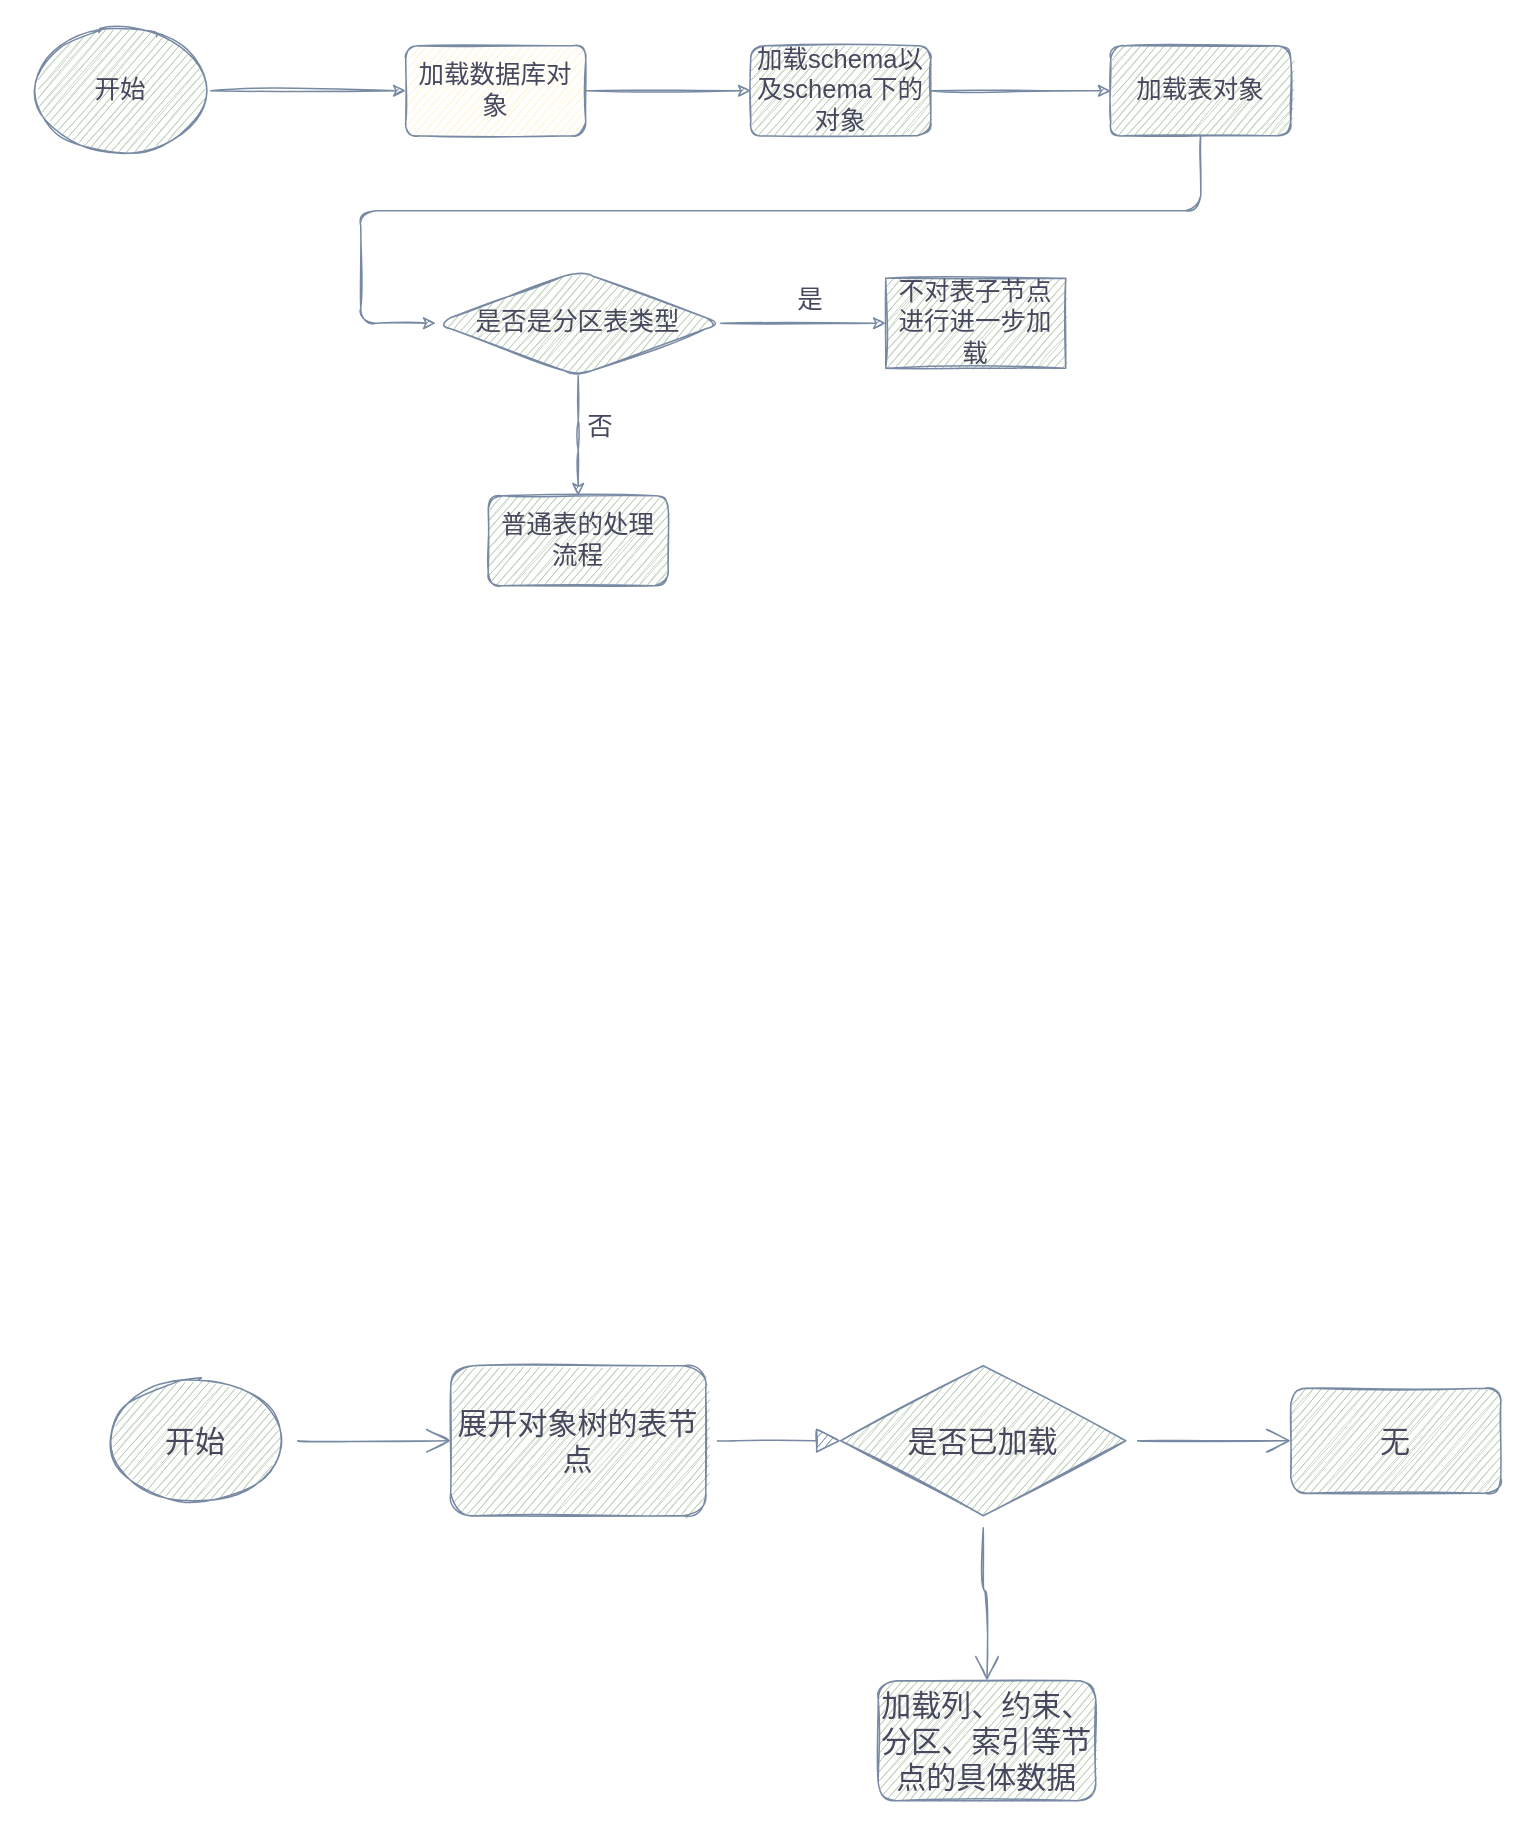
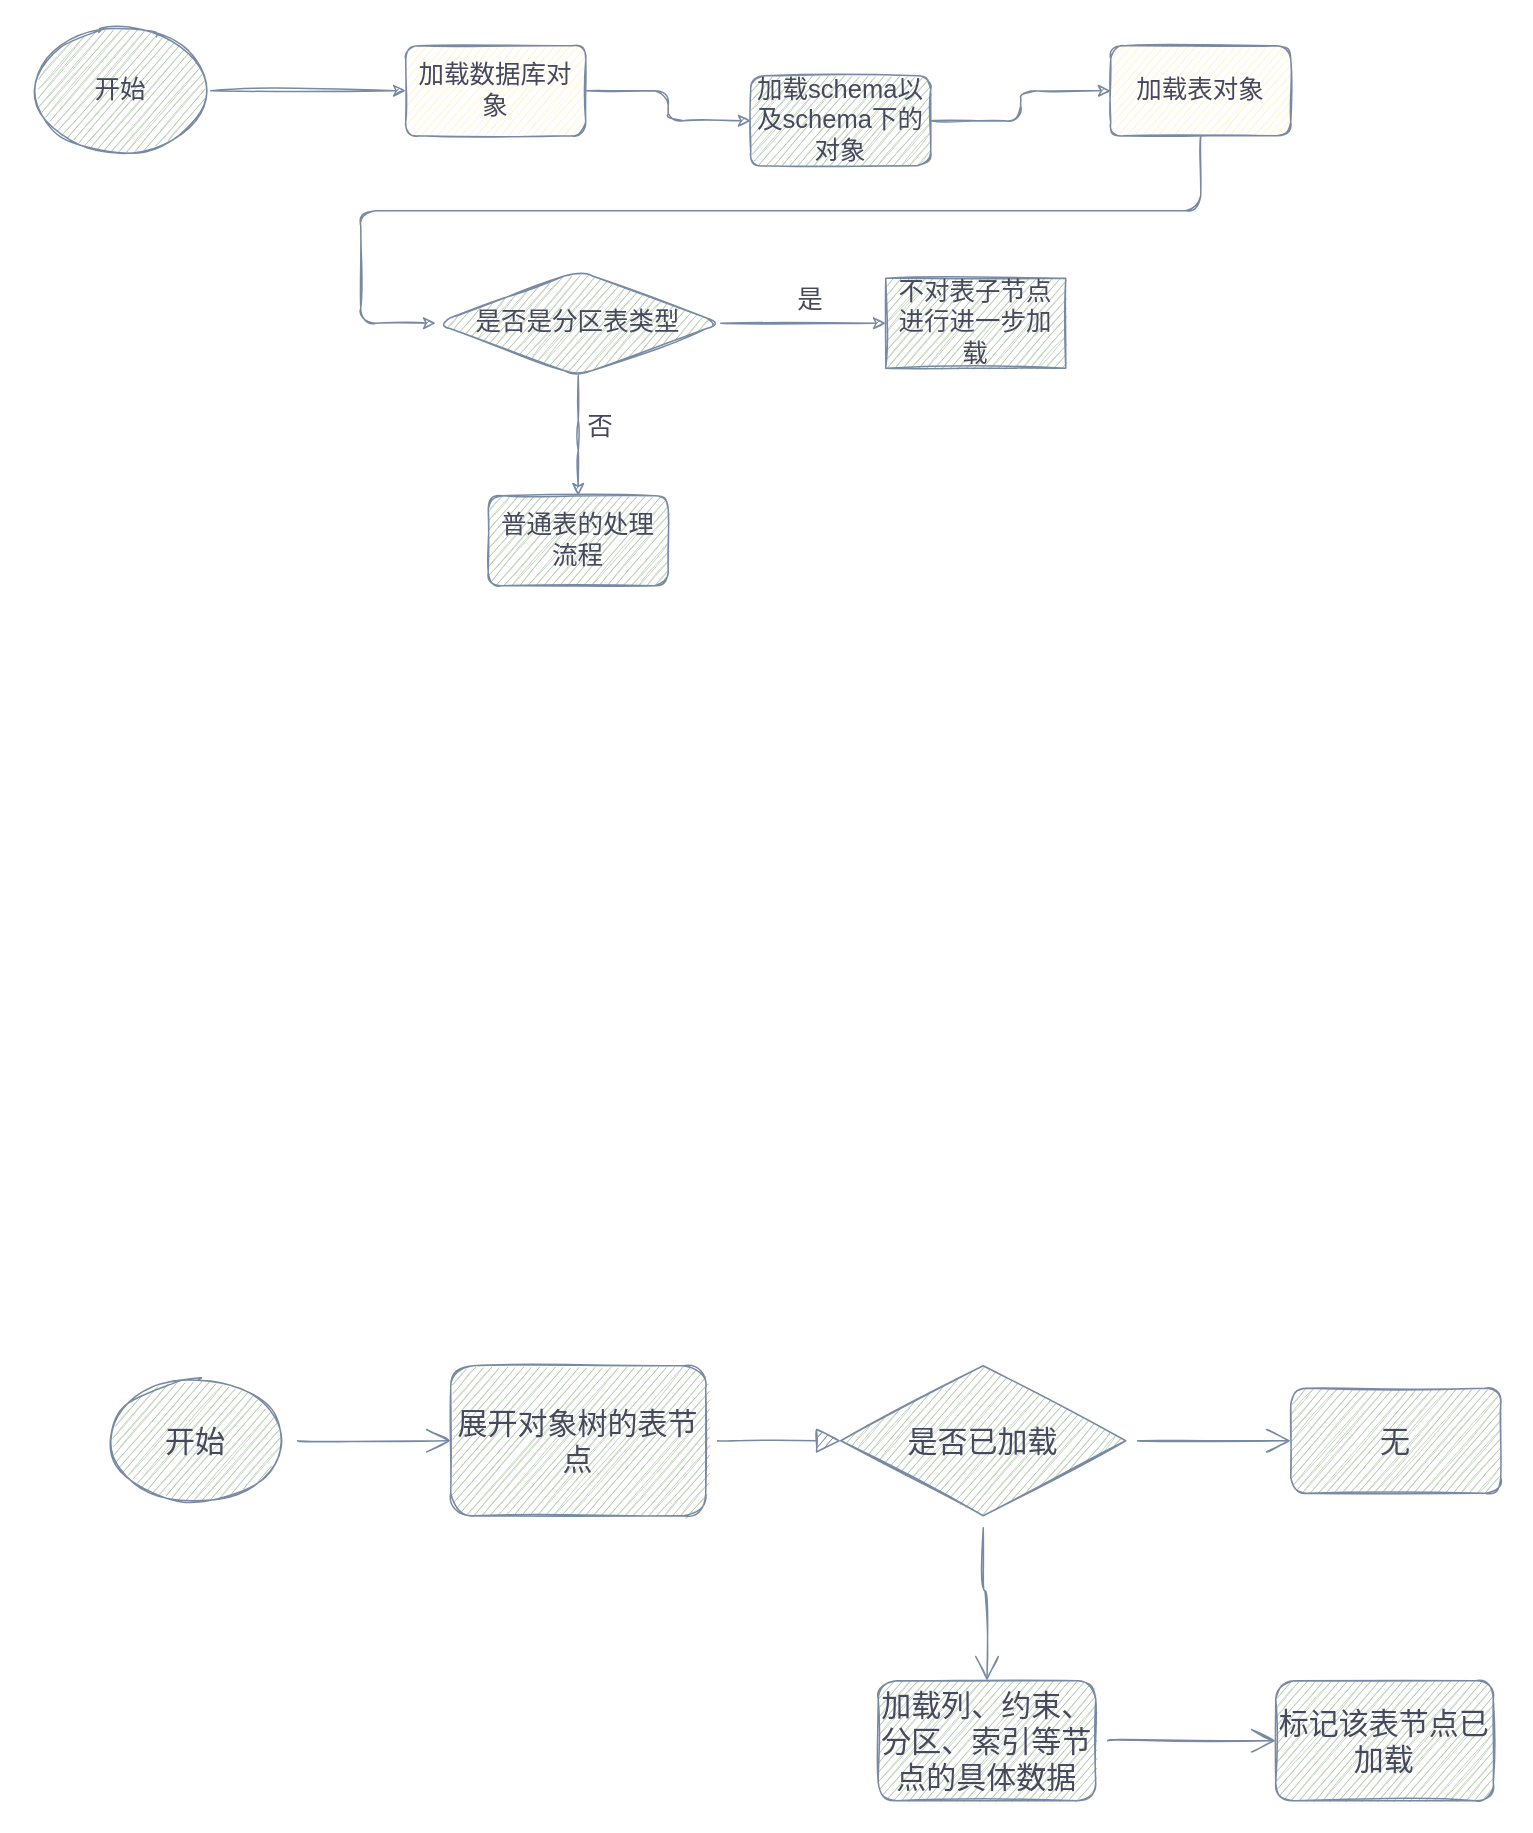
node "加载schema以及schema下的对象": moved (841, 91) -> (841, 121)
node "加载表对象": fillcolor #b2c9ab -> #fff2cc
edge "加载列、约束、分区、索引等节点的具体数据" -> "标记该表节点已加载": added
node "标记该表节点已加载": added
